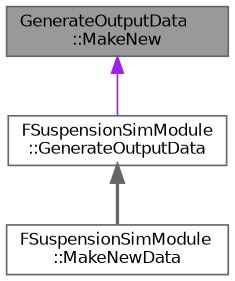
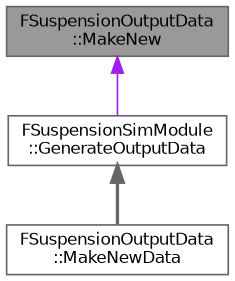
node "GenerateOutputData ::MakeNew": label "GenerateOutputData ::MakeNew" -> "FSuspensionOutputData ::MakeNew"
node "FSuspensionSimModule ::MakeNewData": label "FSuspensionSimModule ::MakeNewData" -> "FSuspensionOutputData ::MakeNewData"
